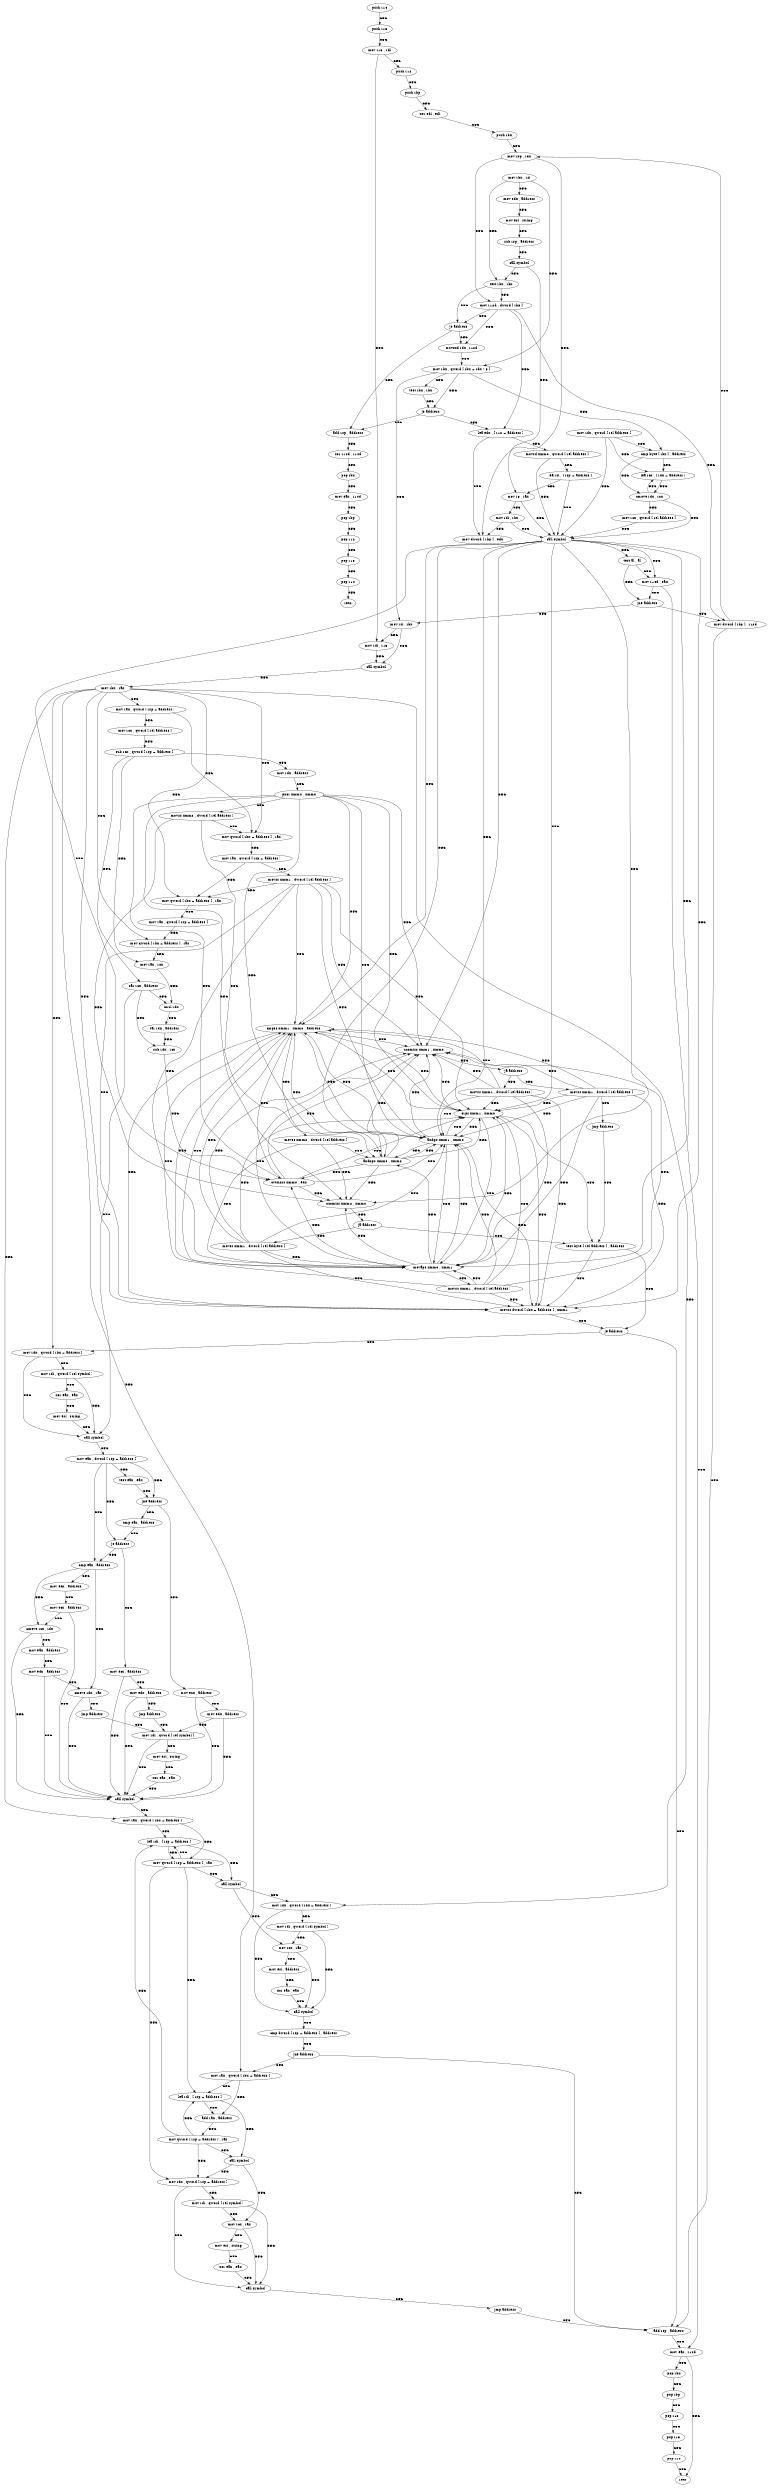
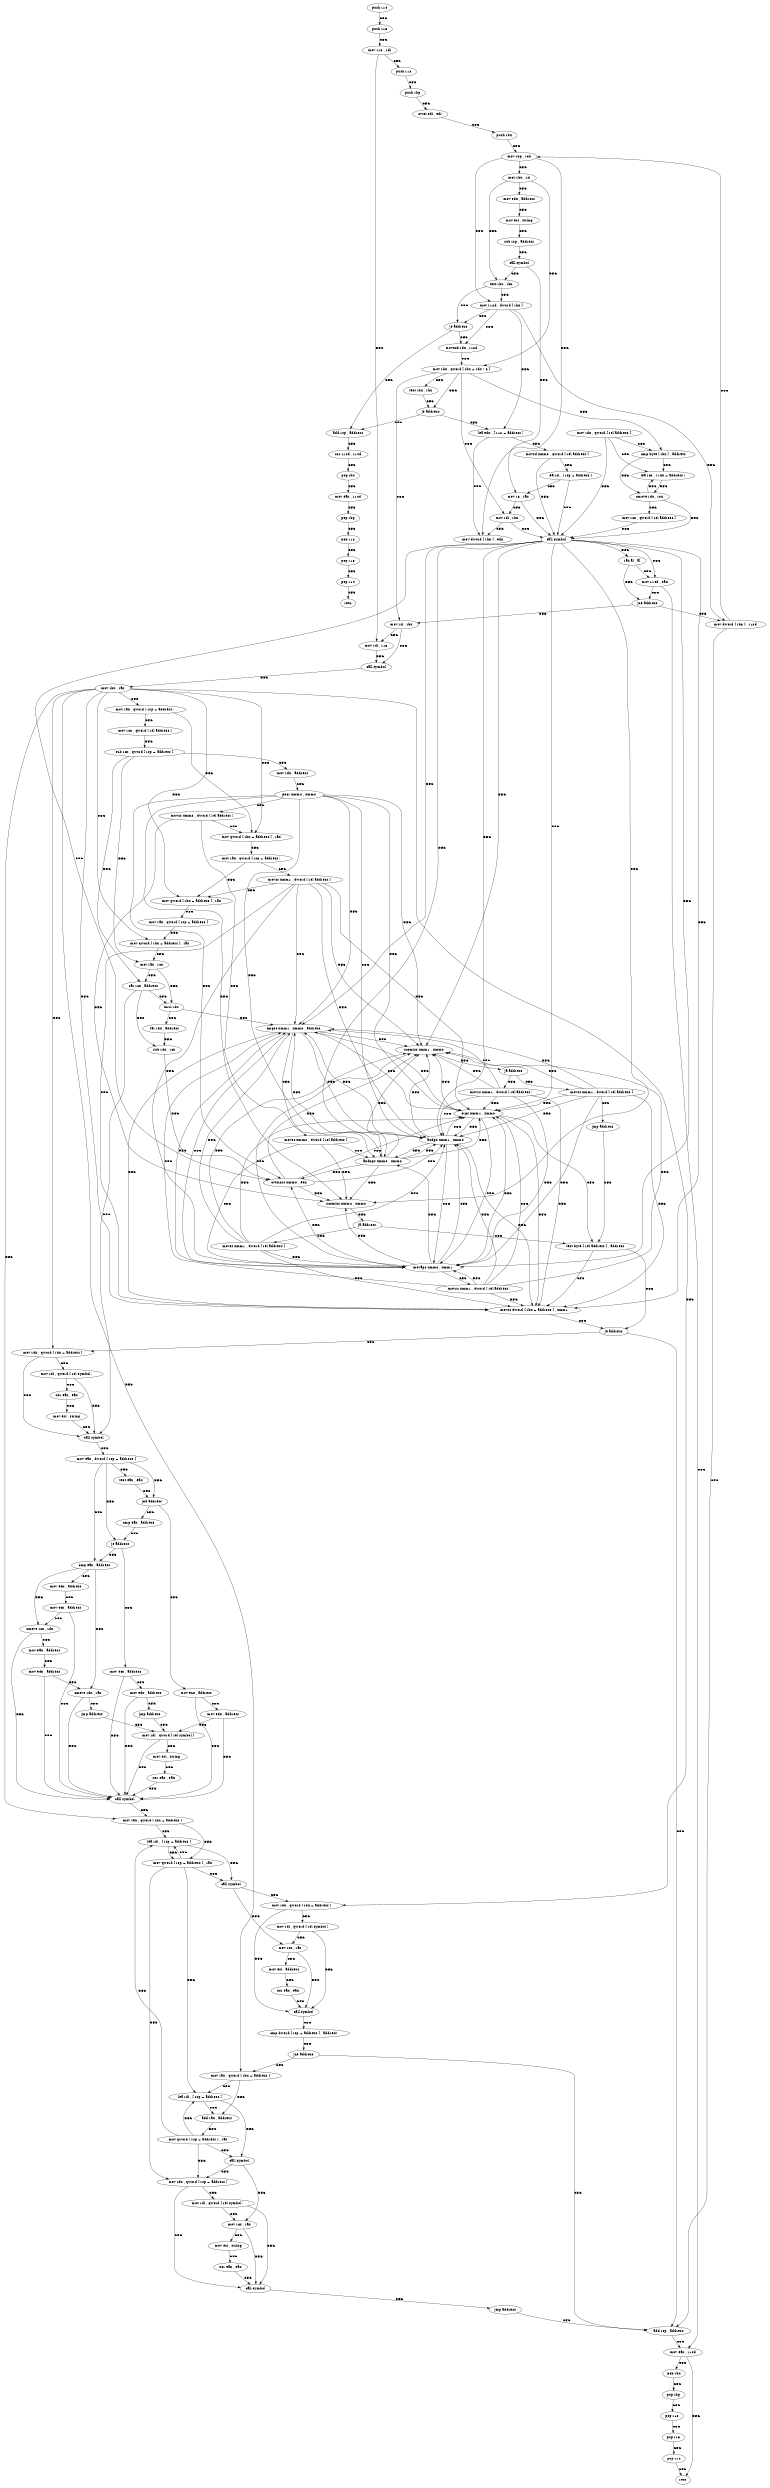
node "xor edi , edi": label "xor edi , edi" -> "cvtsi edi , edi"
edge "mov rbp , rdx" -> "mov rbx , rsi": added, label "CFG"
edge "mov rbx , qword [ rbx + rdx * 8 ]" -> "mov rdi , rbx": added, label "DFG"
edge "mov rdx , qword [ rel address ]" -> "lea rcx , [ rdx + address ]": label "DFG" -> "CFG"
node "test al , al": label "test al , al" -> "rax al , al"
edge "mov rax , rcx" -> "sar rcx , address": added, label "CFG"
edge "cvtsi2ss xmm0 , edx" -> "cmpss xmm1 , xmm0 , address": now "imul rdx" -> "cmpss xmm1 , xmm0 , address"
